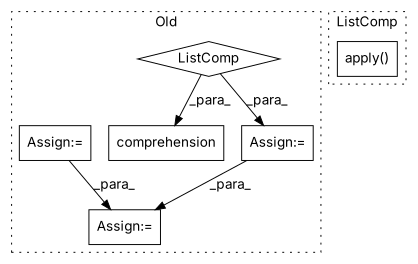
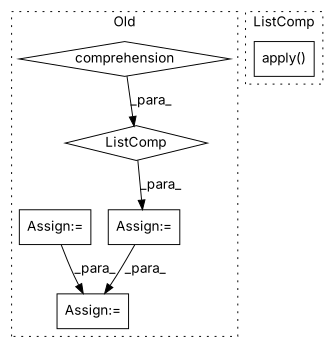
edge "ListComp" -> "comprehension": reversed
node "comprehension": shape box -> diamond
